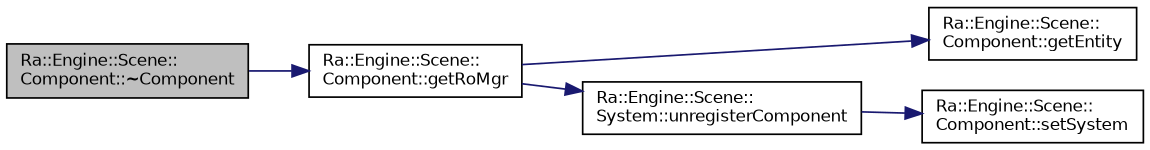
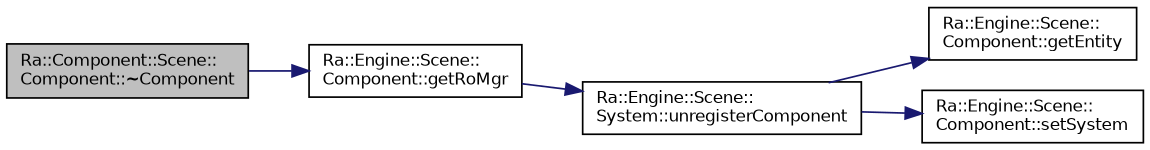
edge "Ra::Engine::Scene:: Component::getRoMgr" -> "Ra::Engine::Scene:: Component::getEntity": now "Ra::Engine::Scene:: System::unregisterComponent" -> "Ra::Engine::Scene:: Component::getEntity"
node "Ra::Engine::Scene:: Component::~Component": label "Ra::Engine::Scene:: Component::~Component" -> "Ra::Component::Scene:: Component::~Component"
